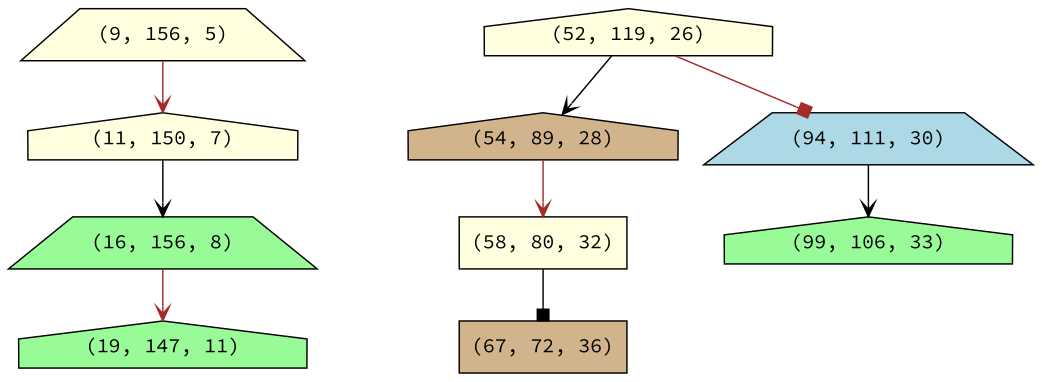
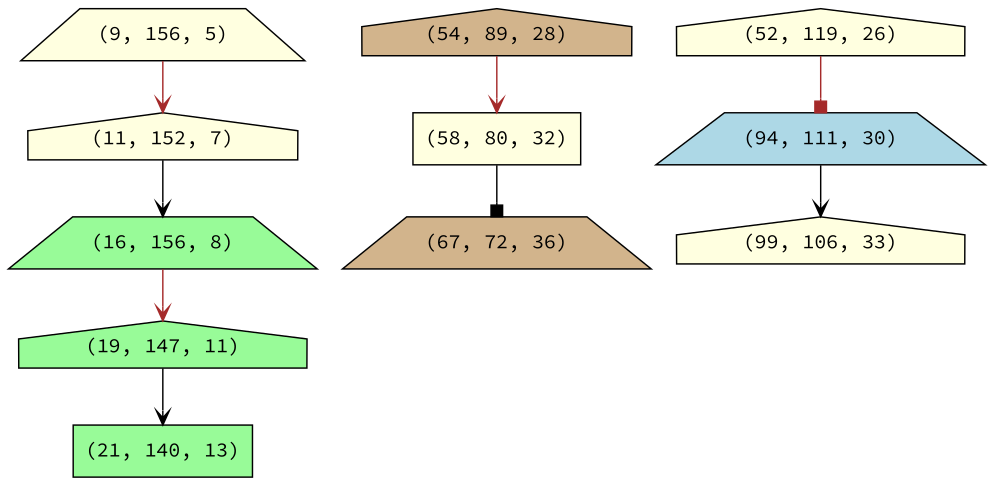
edge "(52, 119, 26)" -> "(54, 89, 28)": removed
node "(11, 150, 7)": label "(11, 150, 7)" -> "(11, 152, 7)"
node "(99, 106, 33)": fillcolor palegreen -> lightyellow
node "(67, 72, 36)": shape box -> trapezium
node "(21, 140, 13)": added
